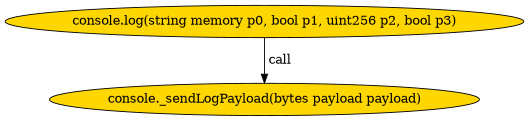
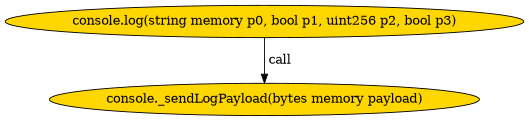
node "console._sendLogPayload(bytes payload payload)": label "console._sendLogPayload(bytes payload payload)" -> "console._sendLogPayload(bytes memory payload)"
